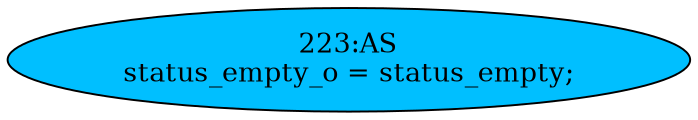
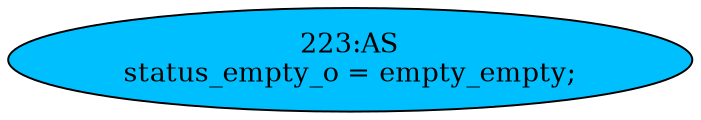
node "223:AS status_empty_o = status_empty;": label "223:AS status_empty_o = status_empty;" -> "223:AS status_empty_o = empty_empty;"
